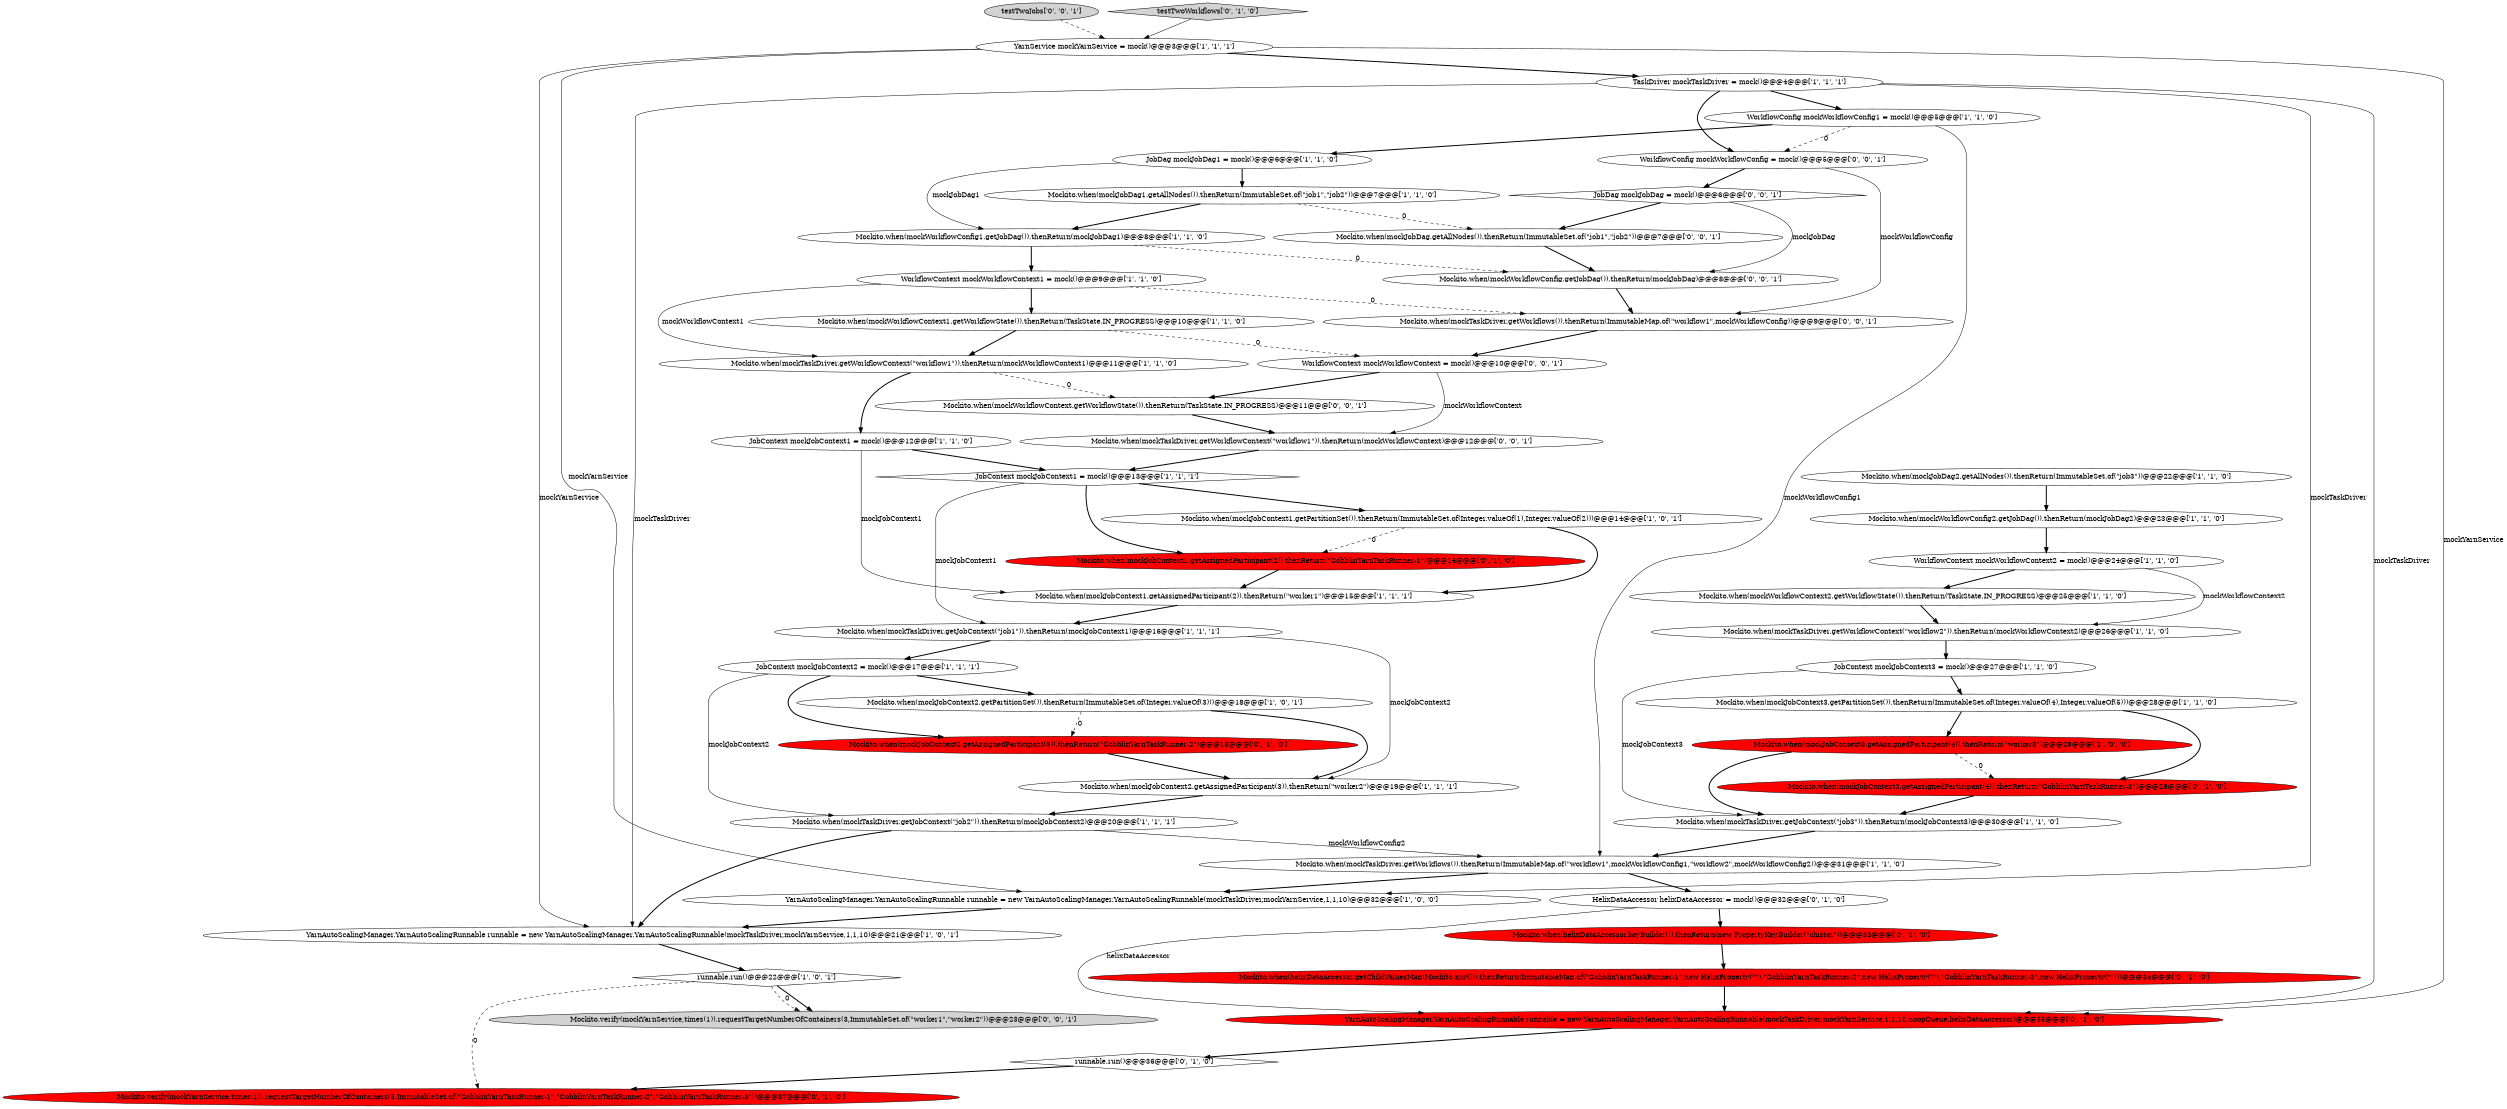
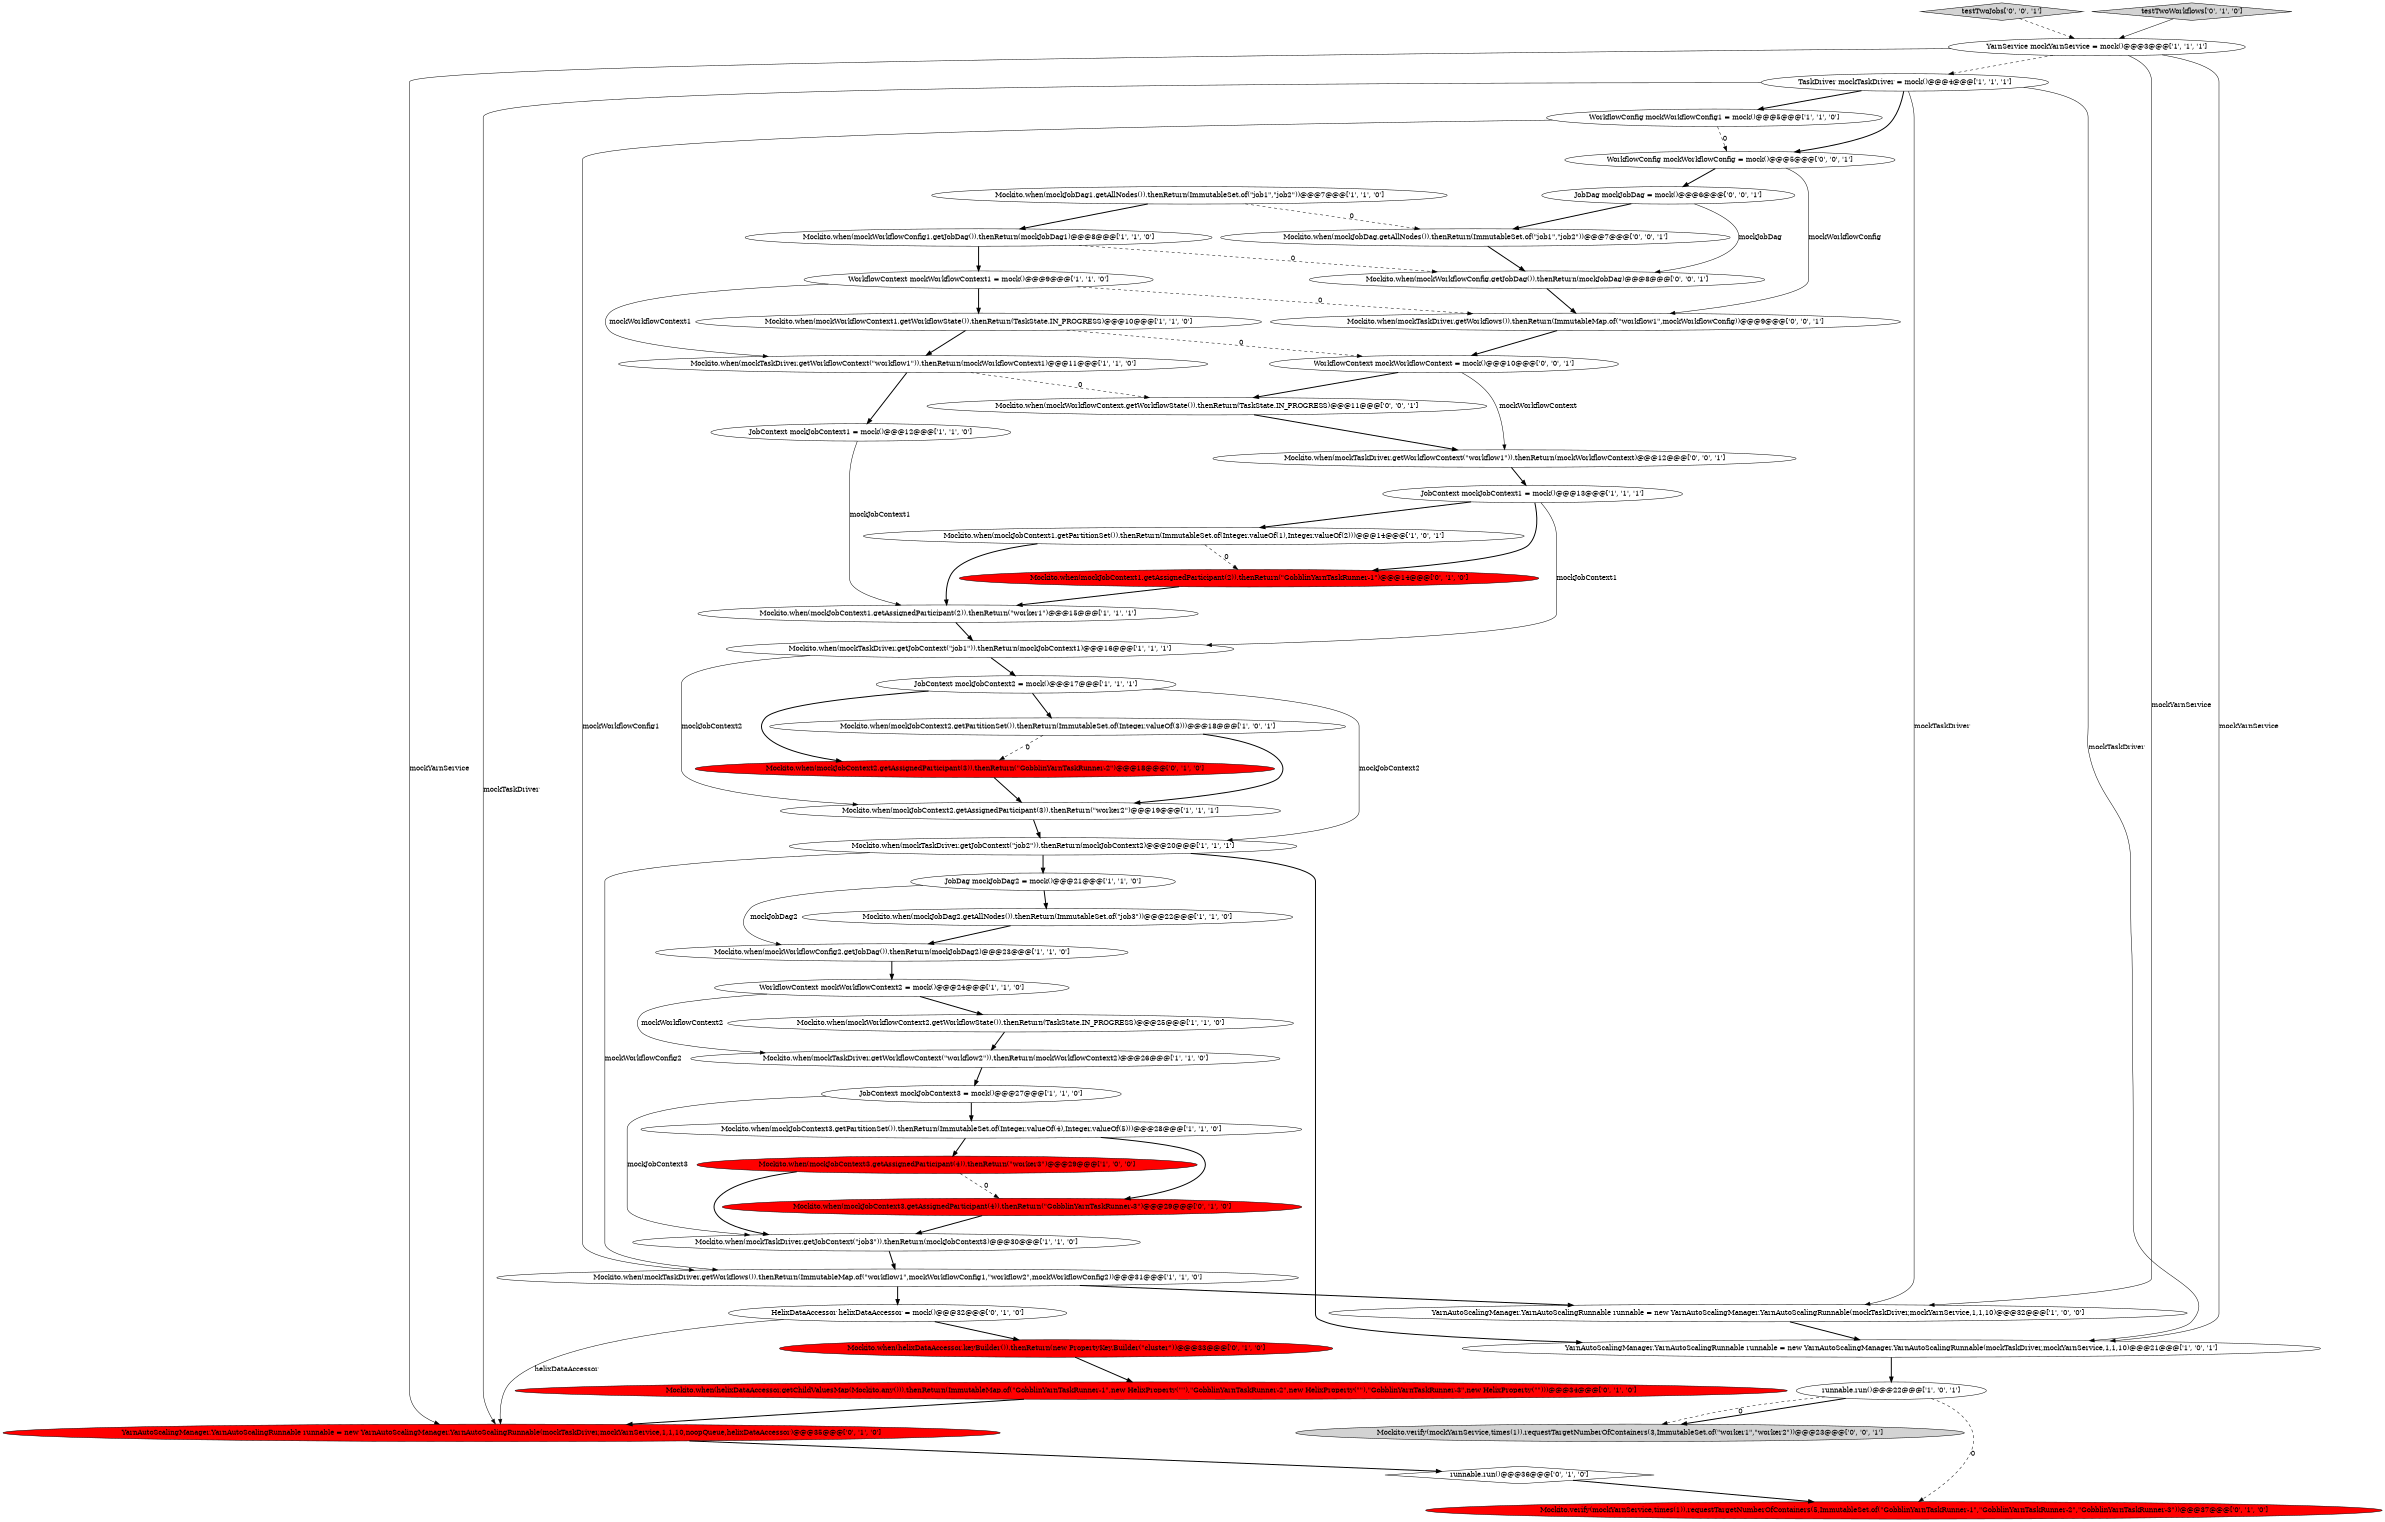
node "testTwoJobs['0', '0', '1']": shape ellipse -> diamond
edge "YarnService mockYarnService = mock()@@@3@@@['1', '1', '1']" -> "TaskDriver mockTaskDriver = mock()@@@4@@@['1', '1', '1']": style bold -> dashed
node "JobDag mockJobDag1 = mock()@@@6@@@['1', '1', '0']": removed
node "JobDag mockJobDag = mock()@@@6@@@['0', '0', '1']": shape diamond -> ellipse
edge "JobContext mockJobContext1 = mock()@@@12@@@['1', '1', '0']" -> "JobContext mockJobContext1 = mock()@@@13@@@['1', '1', '1']": removed
node "JobContext mockJobContext1 = mock()@@@13@@@['1', '1', '1']": shape diamond -> ellipse
node "JobDag mockJobDag2 = mock()@@@21@@@['1', '1', '0']": added
node "runnable.run()@@@22@@@['1', '0', '1']": shape diamond -> ellipse
